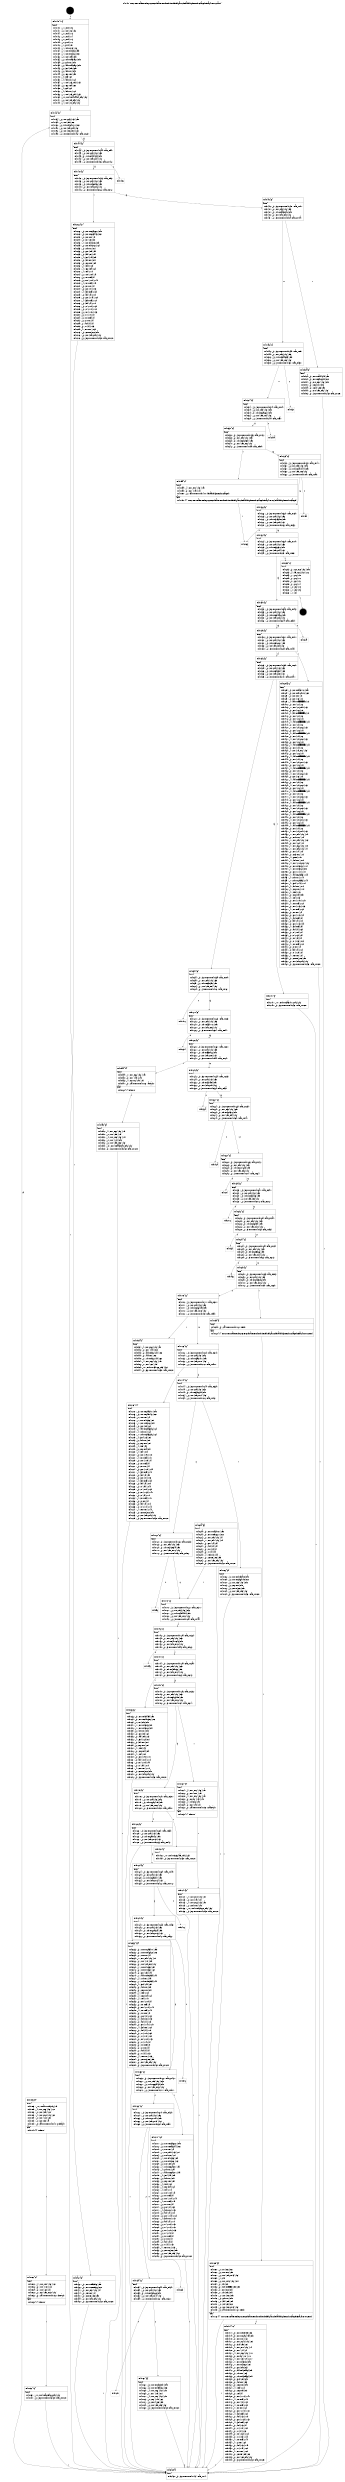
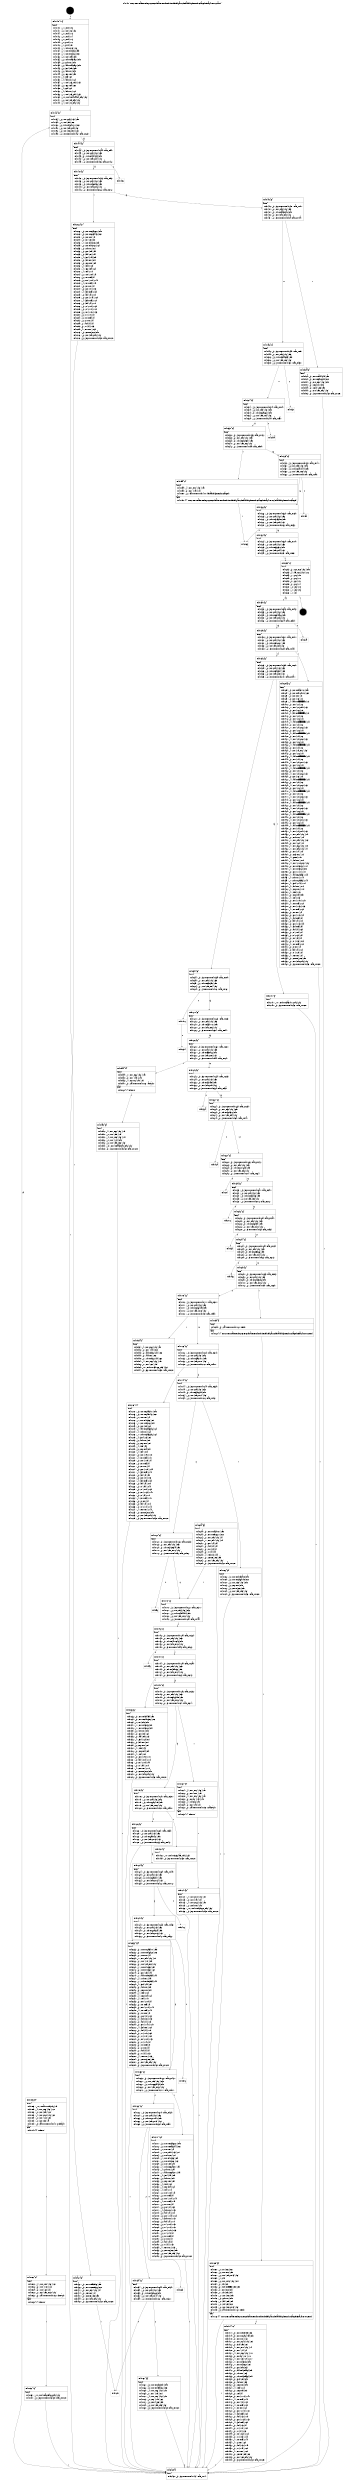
edge "0x401584 [28]" -> "0x4015a0 [28]": now "0x4022f2 [18]" -> "0x4015a0 [28]"
edge "0x401610 [28]" -> "0x402304": now "0x401b18" -> "0x402304"
edge "0x401a67 [30]" -> "0x40243e [5]": now "0x401a67 [30]" -> "0x4018b0"
